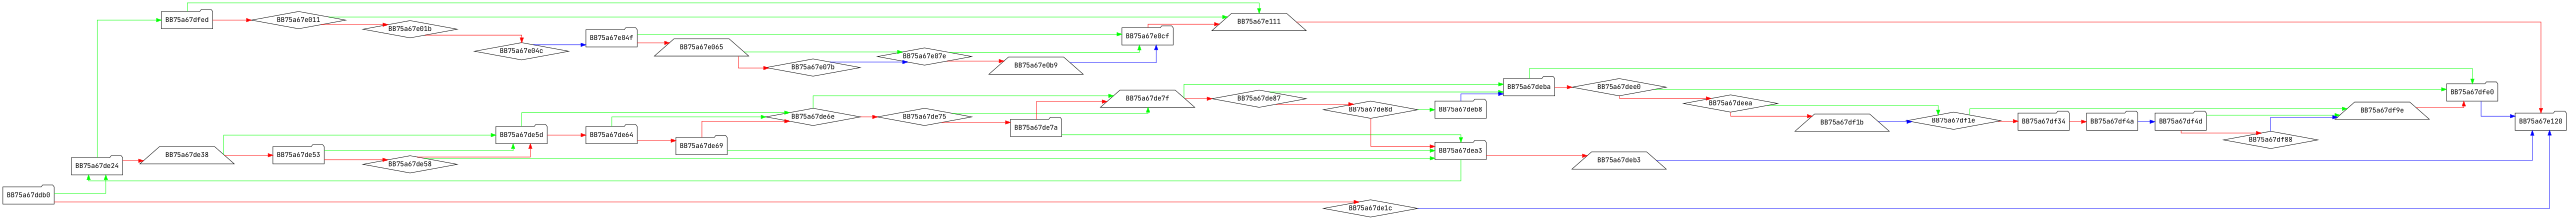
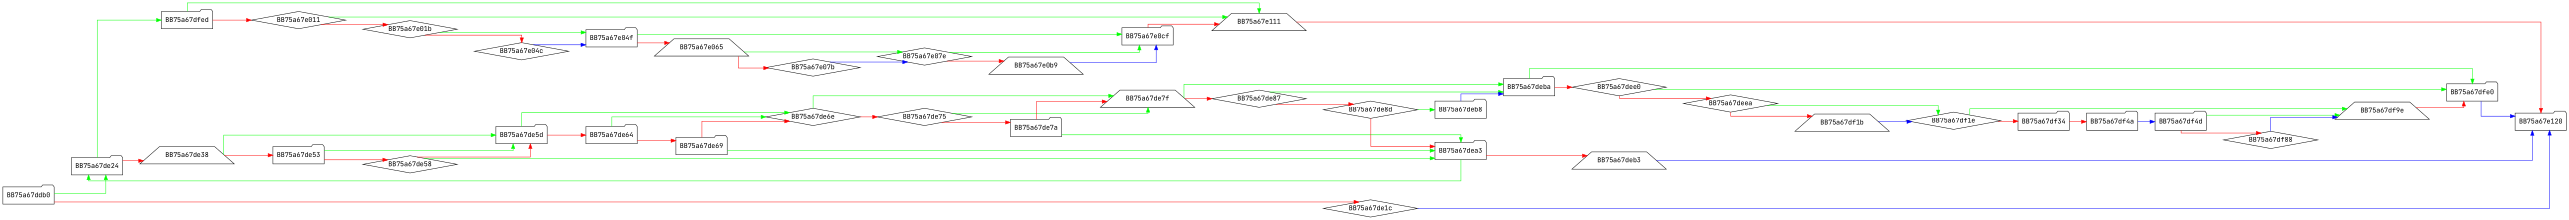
edge "BB75a67e01b" -> "BB75a67e04f": added
